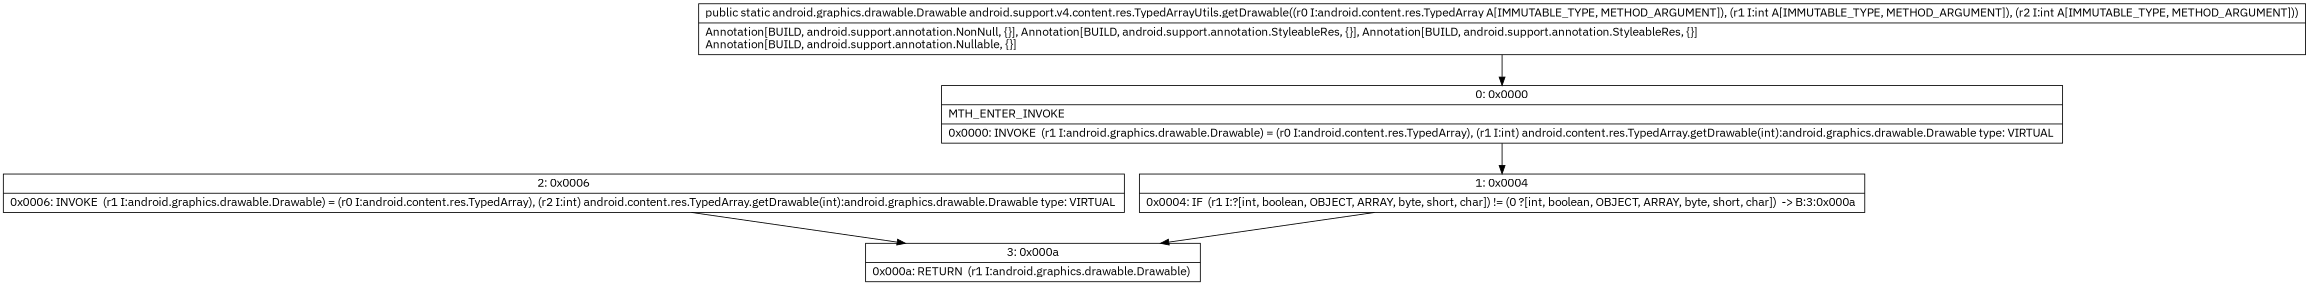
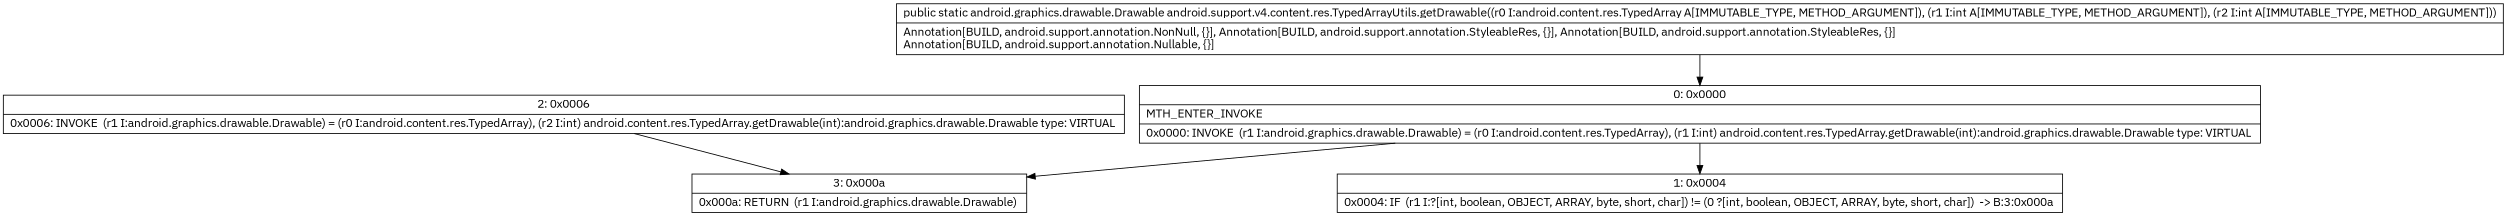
edge "1: 0x0004" -> "3: 0x000a": now "0: 0x0000" -> "3: 0x000a"
